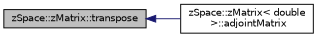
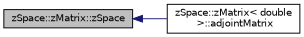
node "zSpace::zMatrix::transpose": label "zSpace::zMatrix::transpose" -> "zSpace::zMatrix::zSpace"
